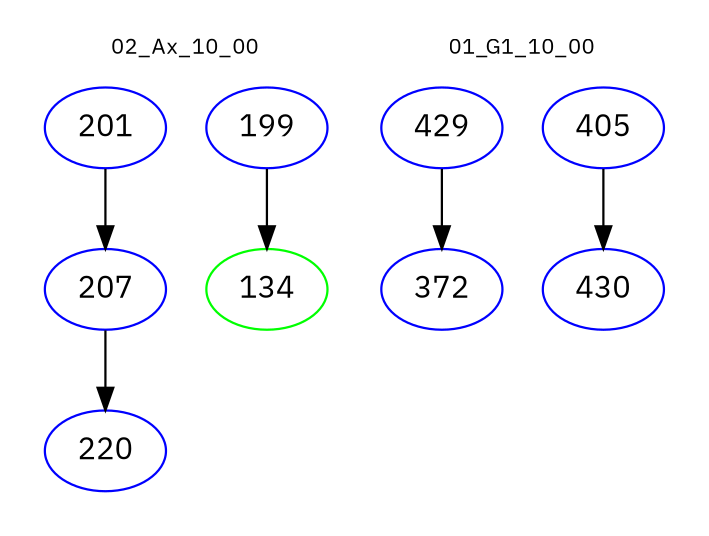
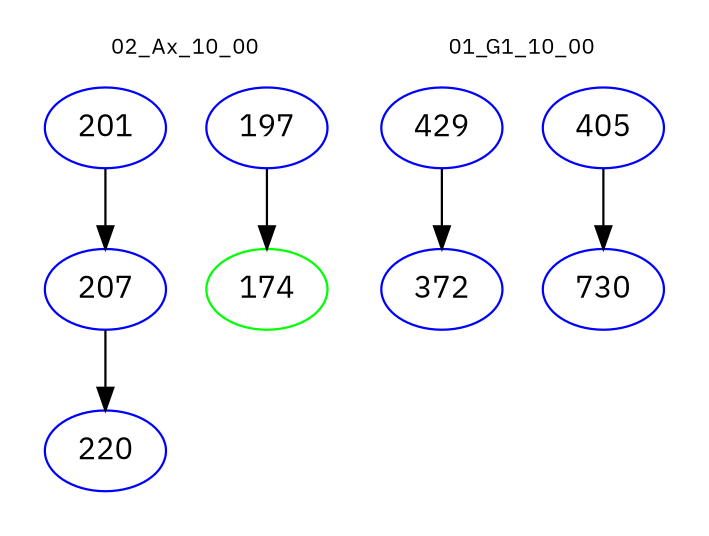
node "199": label "199" -> "197"
node "134": label "134" -> "174"
node "430": label "430" -> "730"
